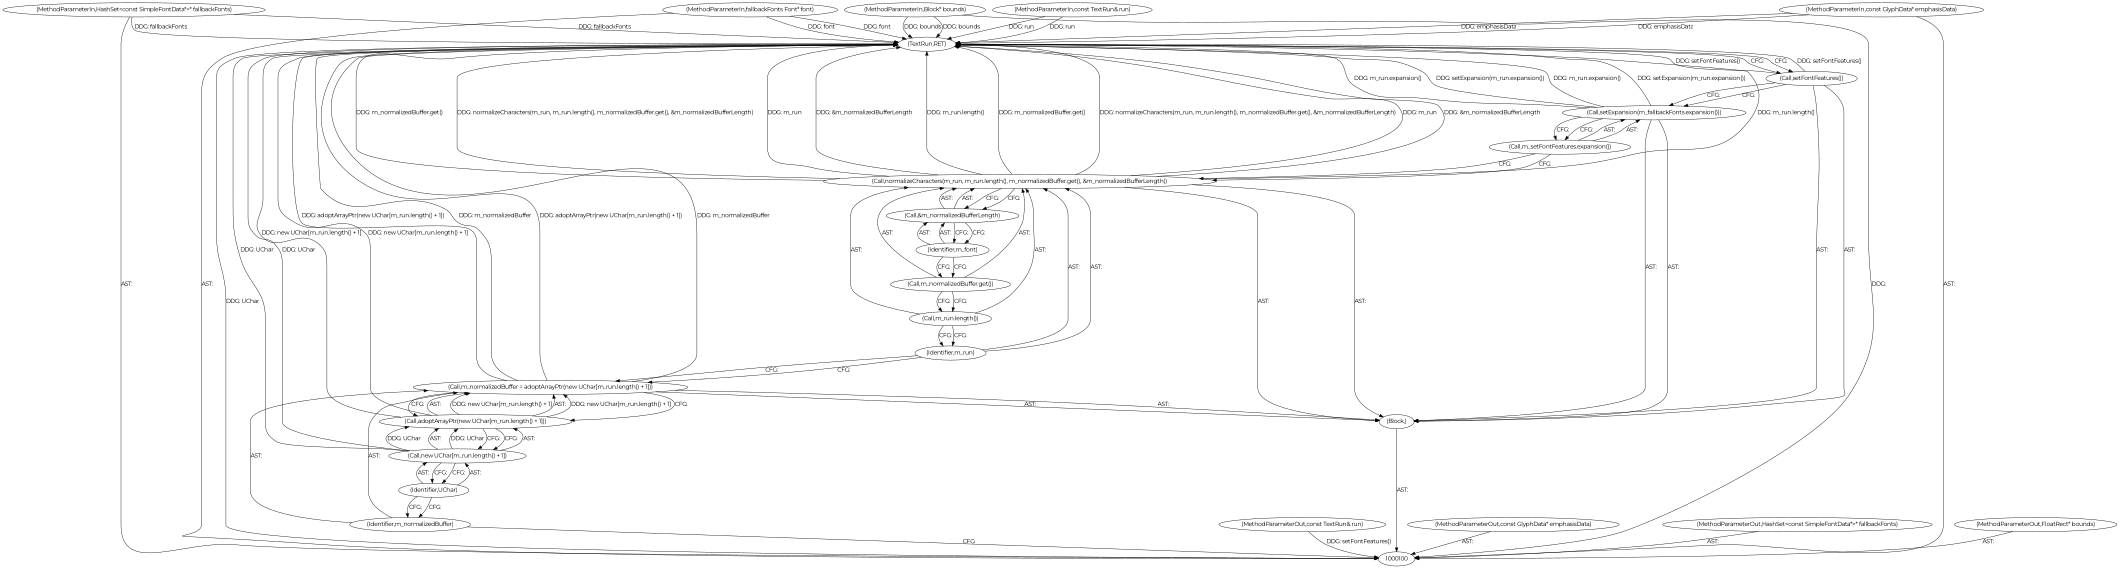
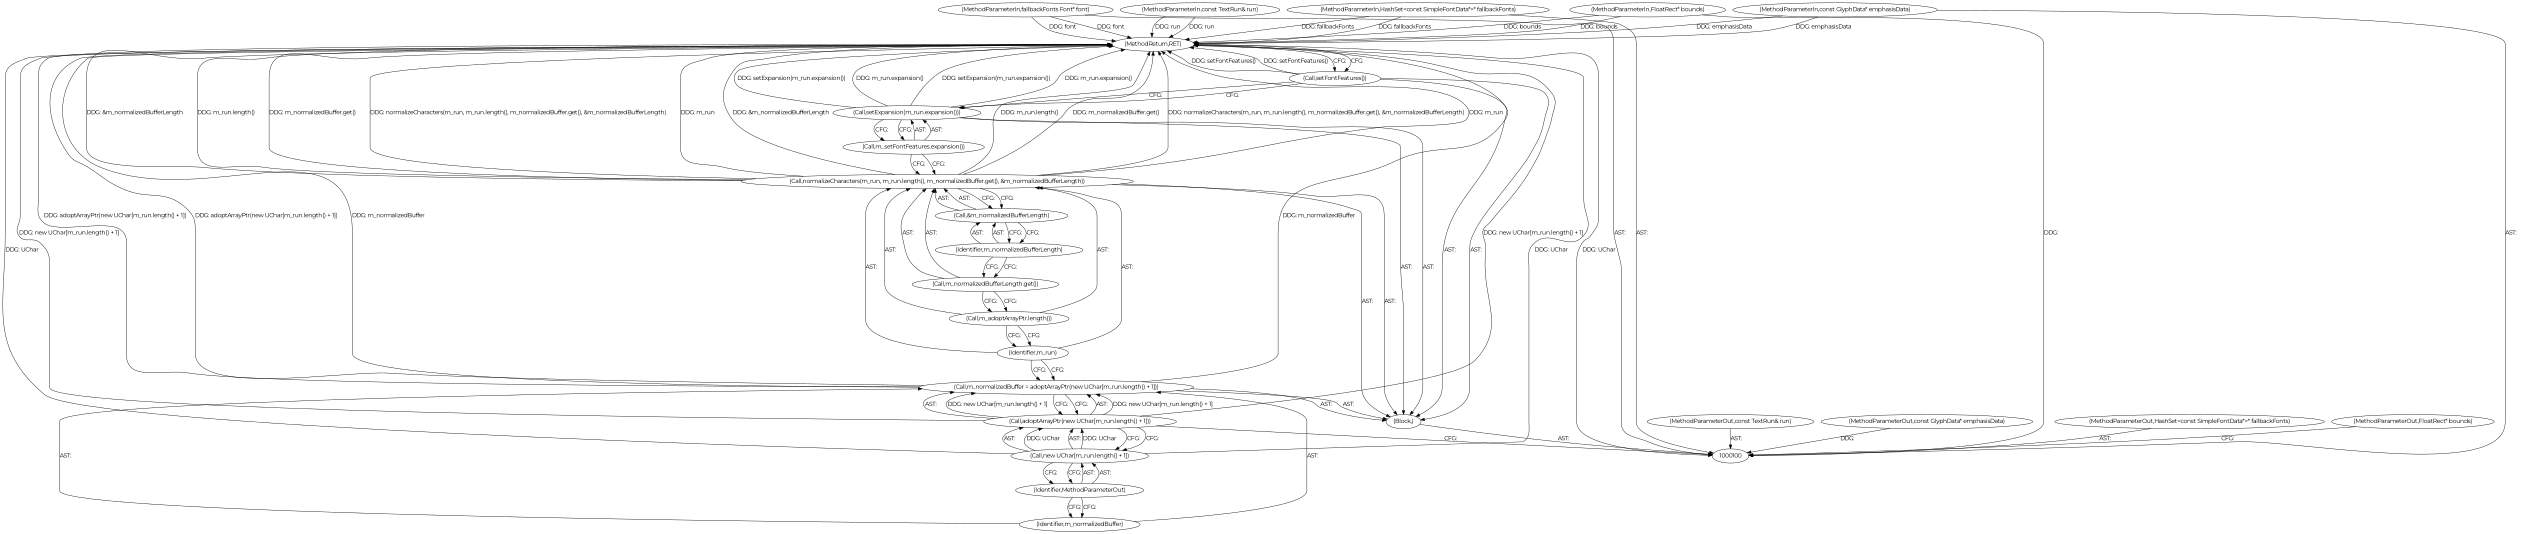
node "(MethodParameterIn,Block* bounds)": label "(MethodParameterIn,Block* bounds)" -> "(MethodParameterIn,FloatRect* bounds)"
node "(TextRun,RET)": label "(TextRun,RET)" -> "(MethodReturn,RET)"
node "(Call,setExpansion(m_fallbackFonts.expansion()))": label "(Call,setExpansion(m_fallbackFonts.expansion()))" -> "(Call,setExpansion(m_run.expansion()))"
node "(Identifier,m_font)": label "(Identifier,m_font)" -> "(Identifier,m_normalizedBufferLength)"
node "(Call,m_normalizedBuffer.get())": label "(Call,m_normalizedBuffer.get())" -> "(Call,m_normalizedBufferLength.get())"
node "(Call,m_run.length())": label "(Call,m_run.length())" -> "(Call,m_adoptArrayPtr.length())"
node "(Identifier,UChar)": label "(Identifier,UChar)" -> "(Identifier,MethodParameterOut)"
edge "(Identifier,m_normalizedBuffer)" -> "1000100": now "(Call,adoptArrayPtr(new UChar[m_run.length() + 1]))" -> "1000100"
edge "(MethodParameterOut,const TextRun& run)" -> "1000100": label "DDG: setFontFeatures()" -> "AST: "
edge "(MethodParameterOut,const GlyphData* emphasisData)" -> "1000100": label "AST: " -> "DDG: "
edge "(MethodParameterOut,FloatRect* bounds)" -> "1000100": label "AST: " -> "CFG: "
